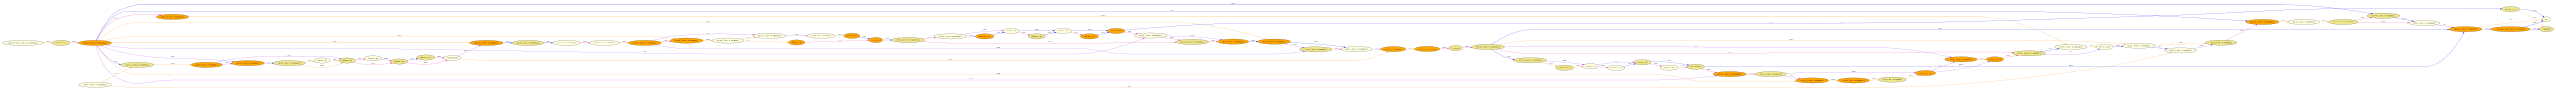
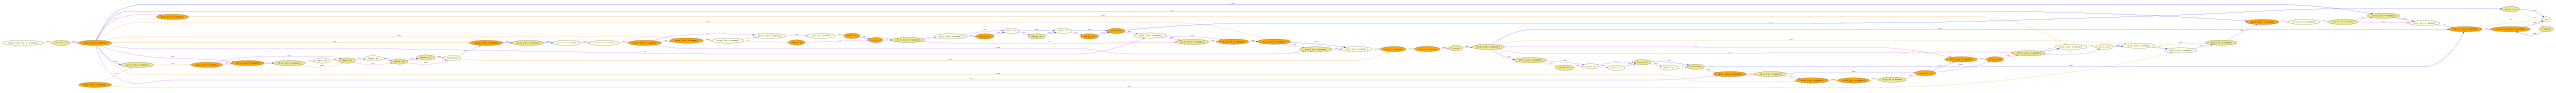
edge "ldp x29 , x30 , [ sp ] , # address" -> "b address": reversed
node "str x2 , [ x29 , # address ]": fillcolor lightyellow -> orange
